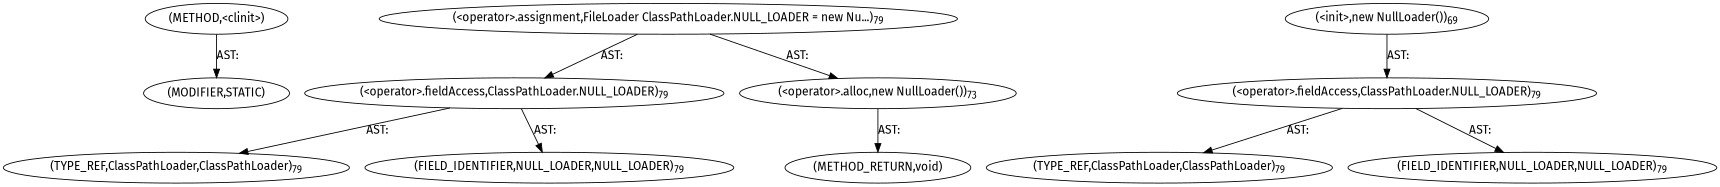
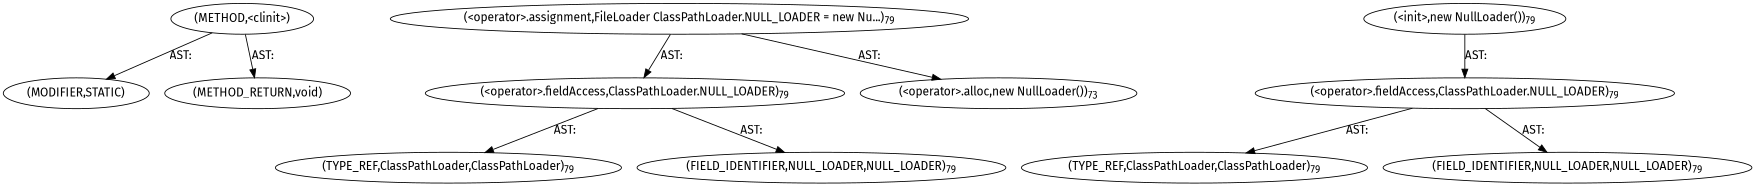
node "(<init>,new NullLoader())": text "69" -> "79"
edge "(<operator>.alloc,new NullLoader())" -> "(METHOD_RETURN,void)": now "(METHOD,<clinit>)" -> "(METHOD_RETURN,void)"
